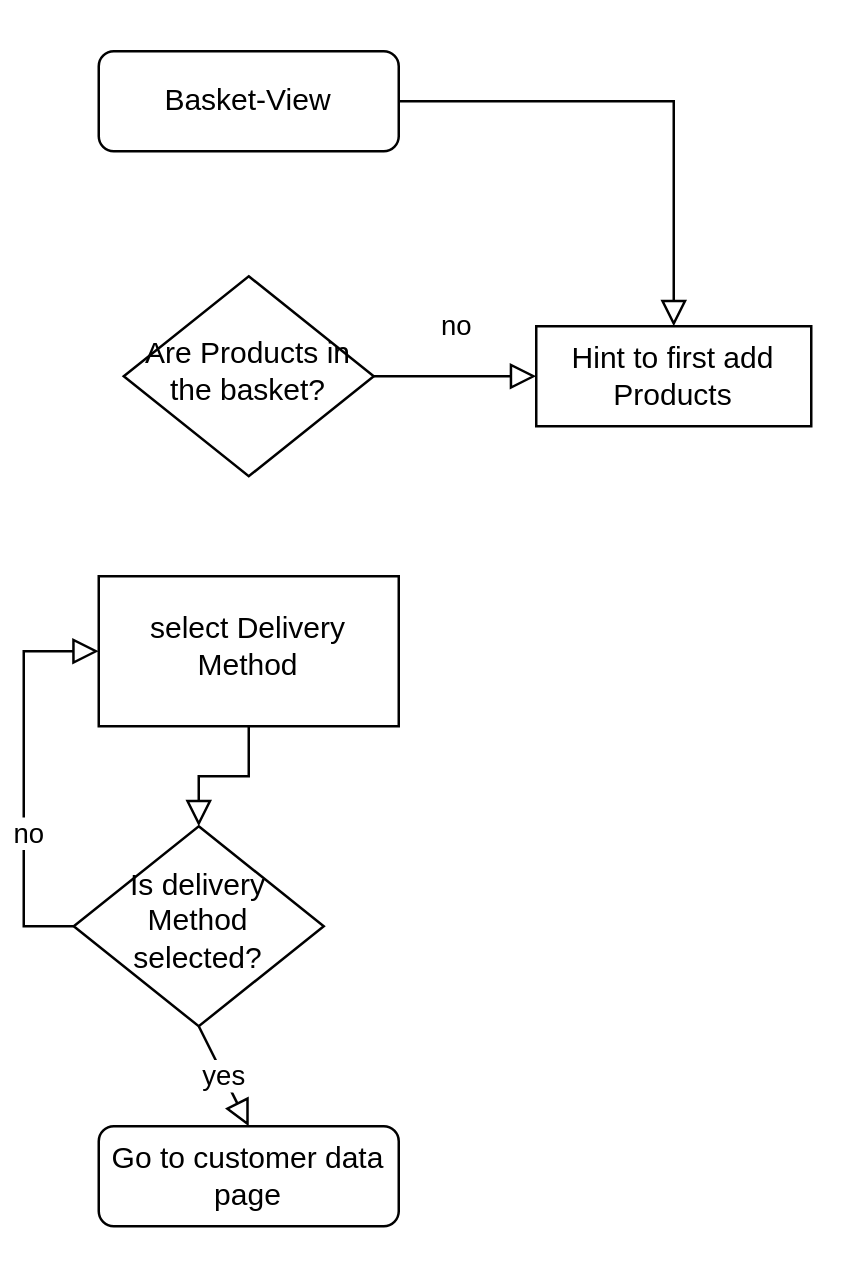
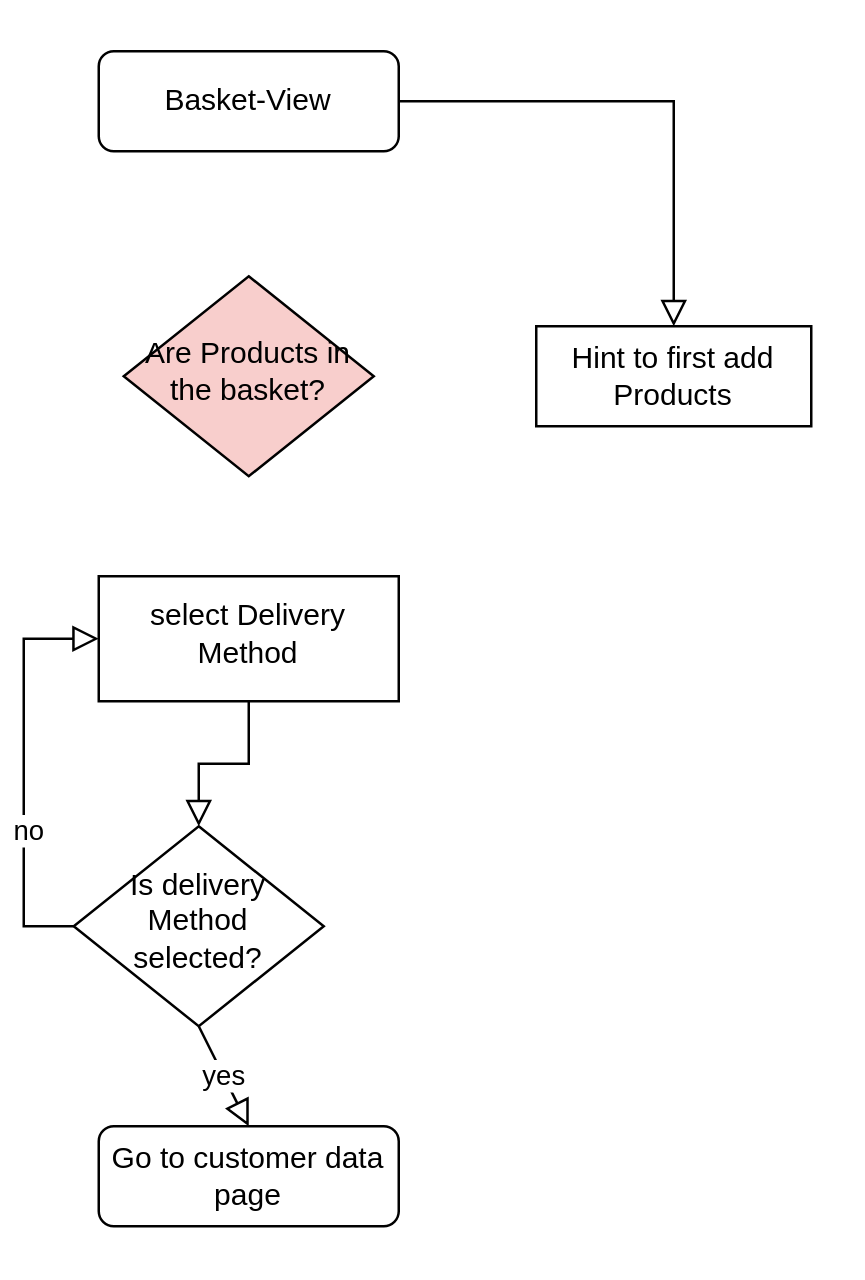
node "Are Products in the basket?": fillcolor #ffffff -> #f8cecc
edge "Are Products in the basket?" -> "Hint to first add Products": removed, label "no"
node "select Delivery Method": size 300x150 -> 300x125
